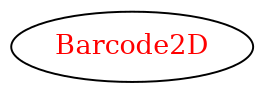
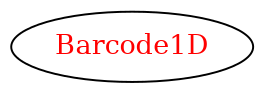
node "Barcode2D": label "Barcode2D" -> "Barcode1D"
